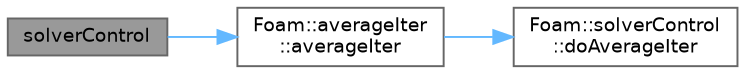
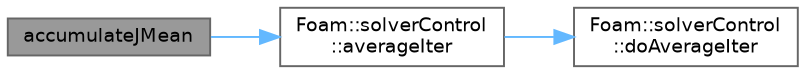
node "solverControl": label "solverControl" -> "accumulateJMean"
node "Foam::averageIter ::averageIter": label "Foam::averageIter ::averageIter" -> "Foam::solverControl ::averageIter"
